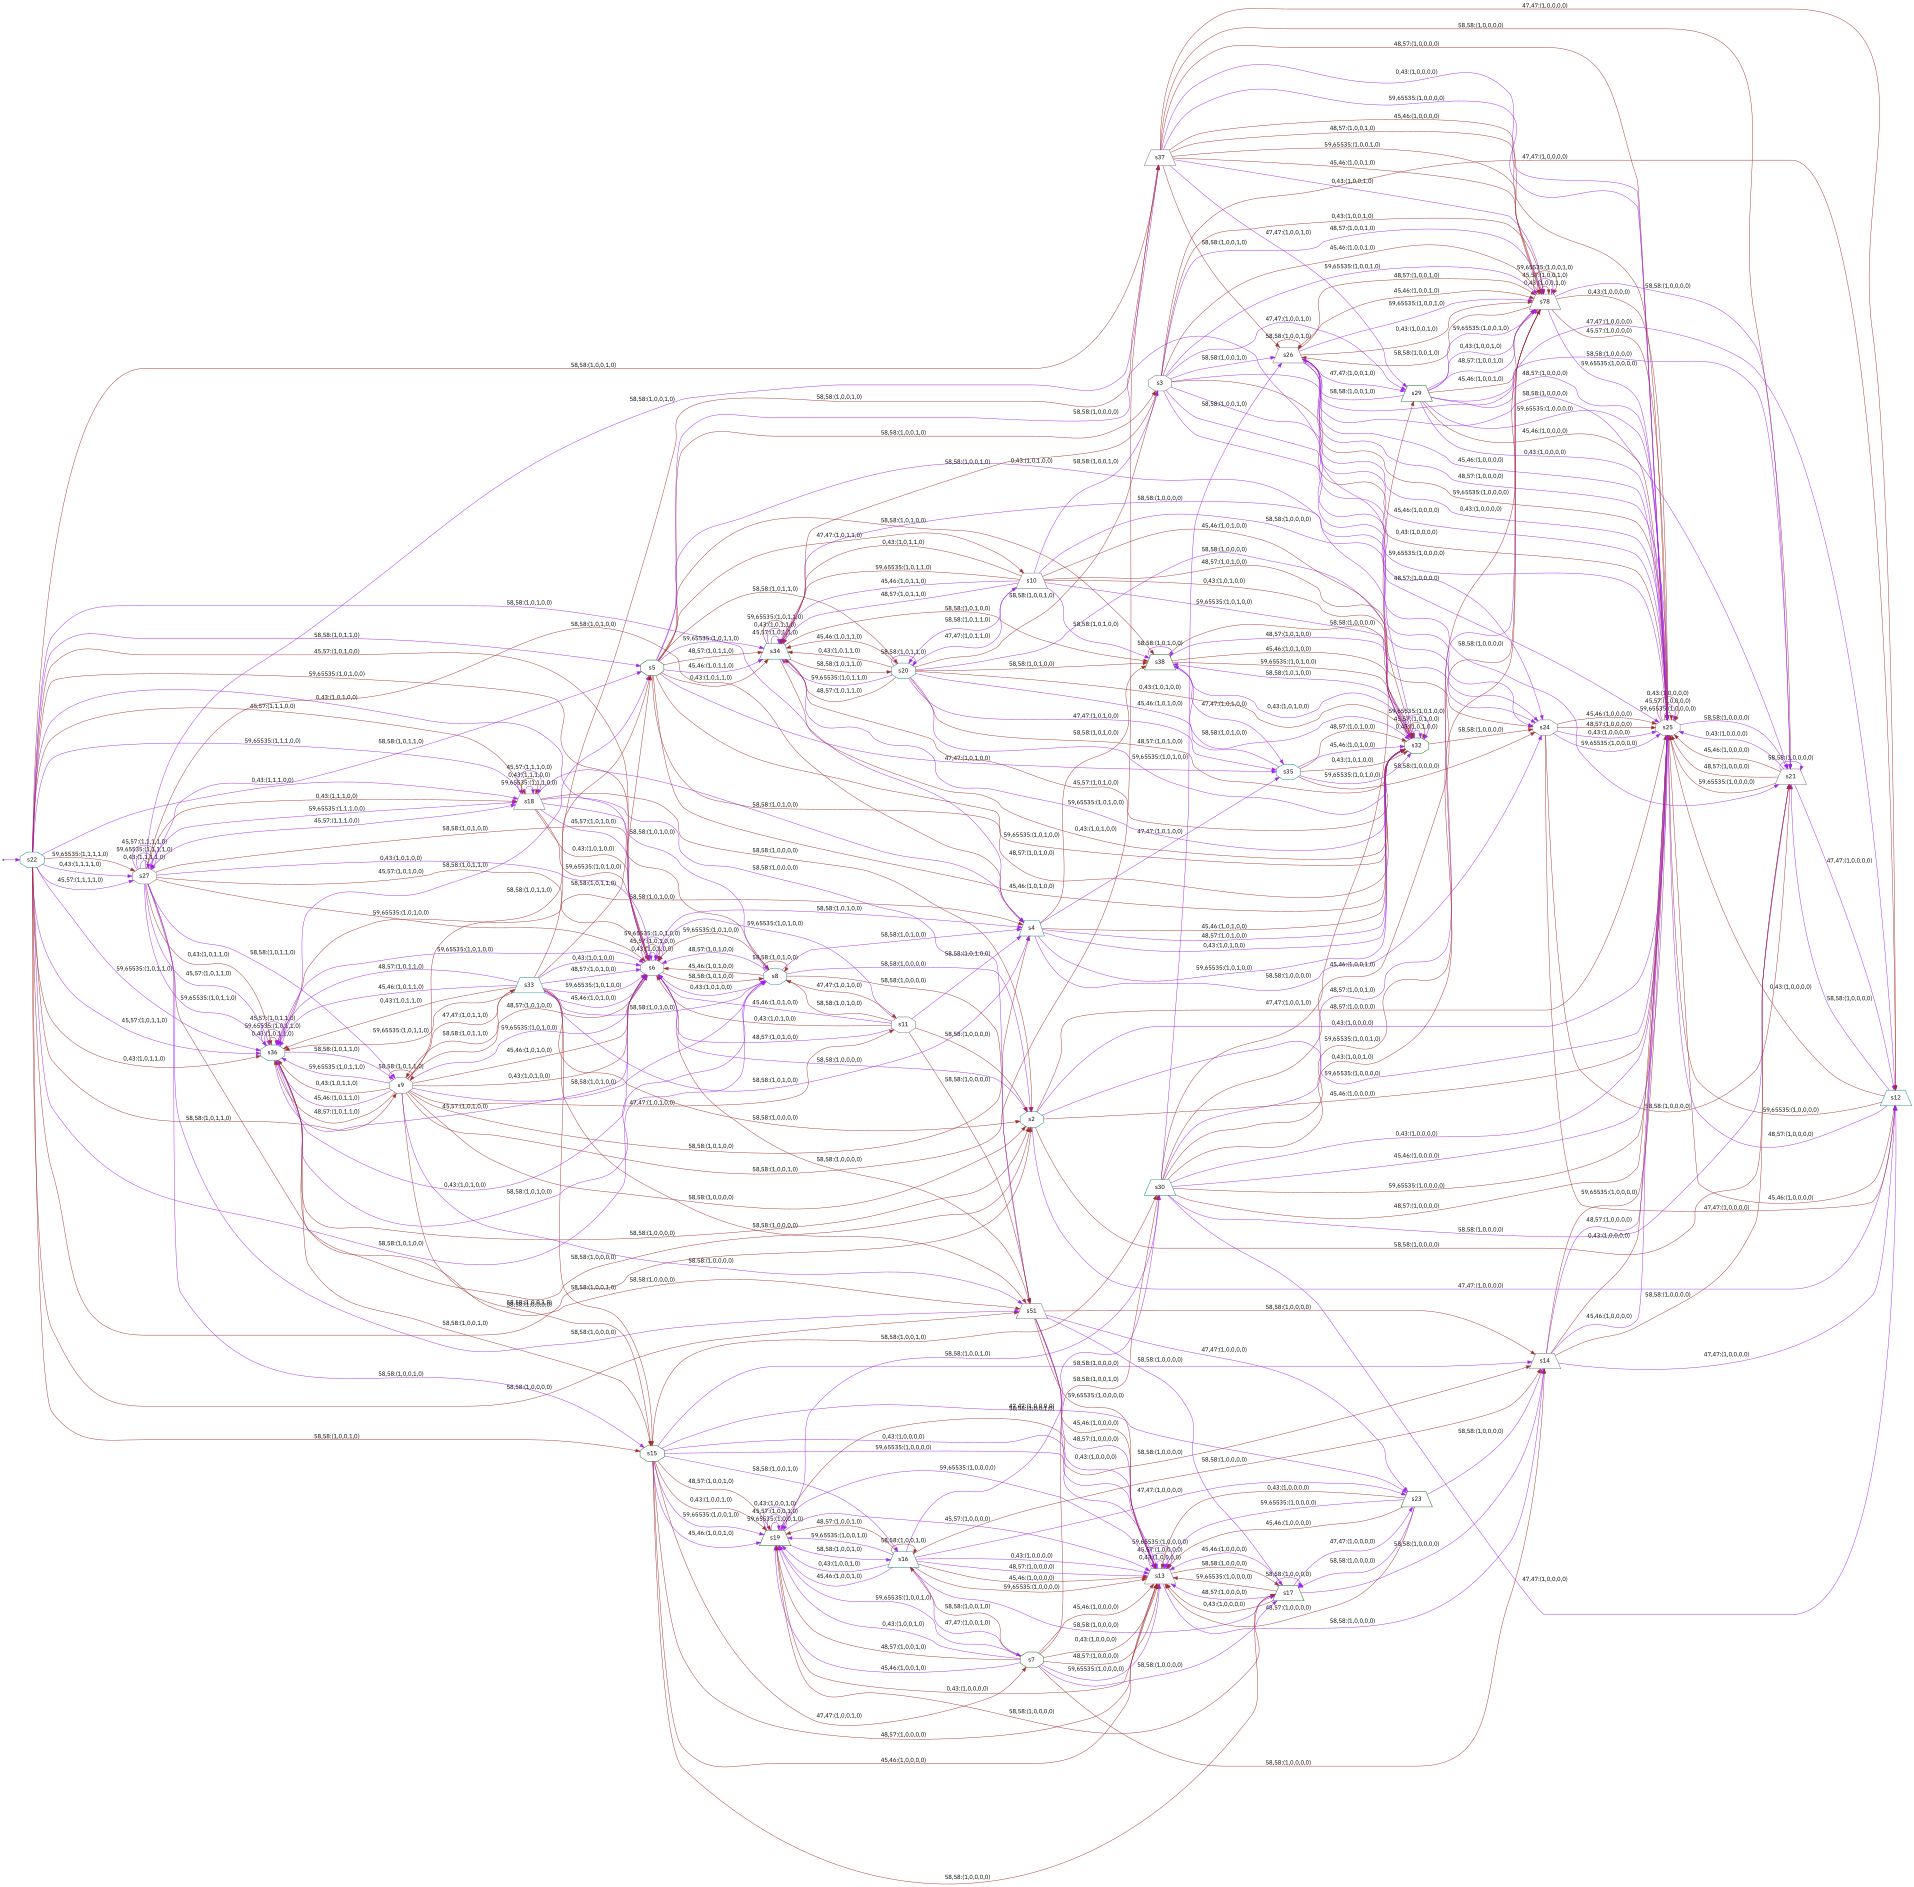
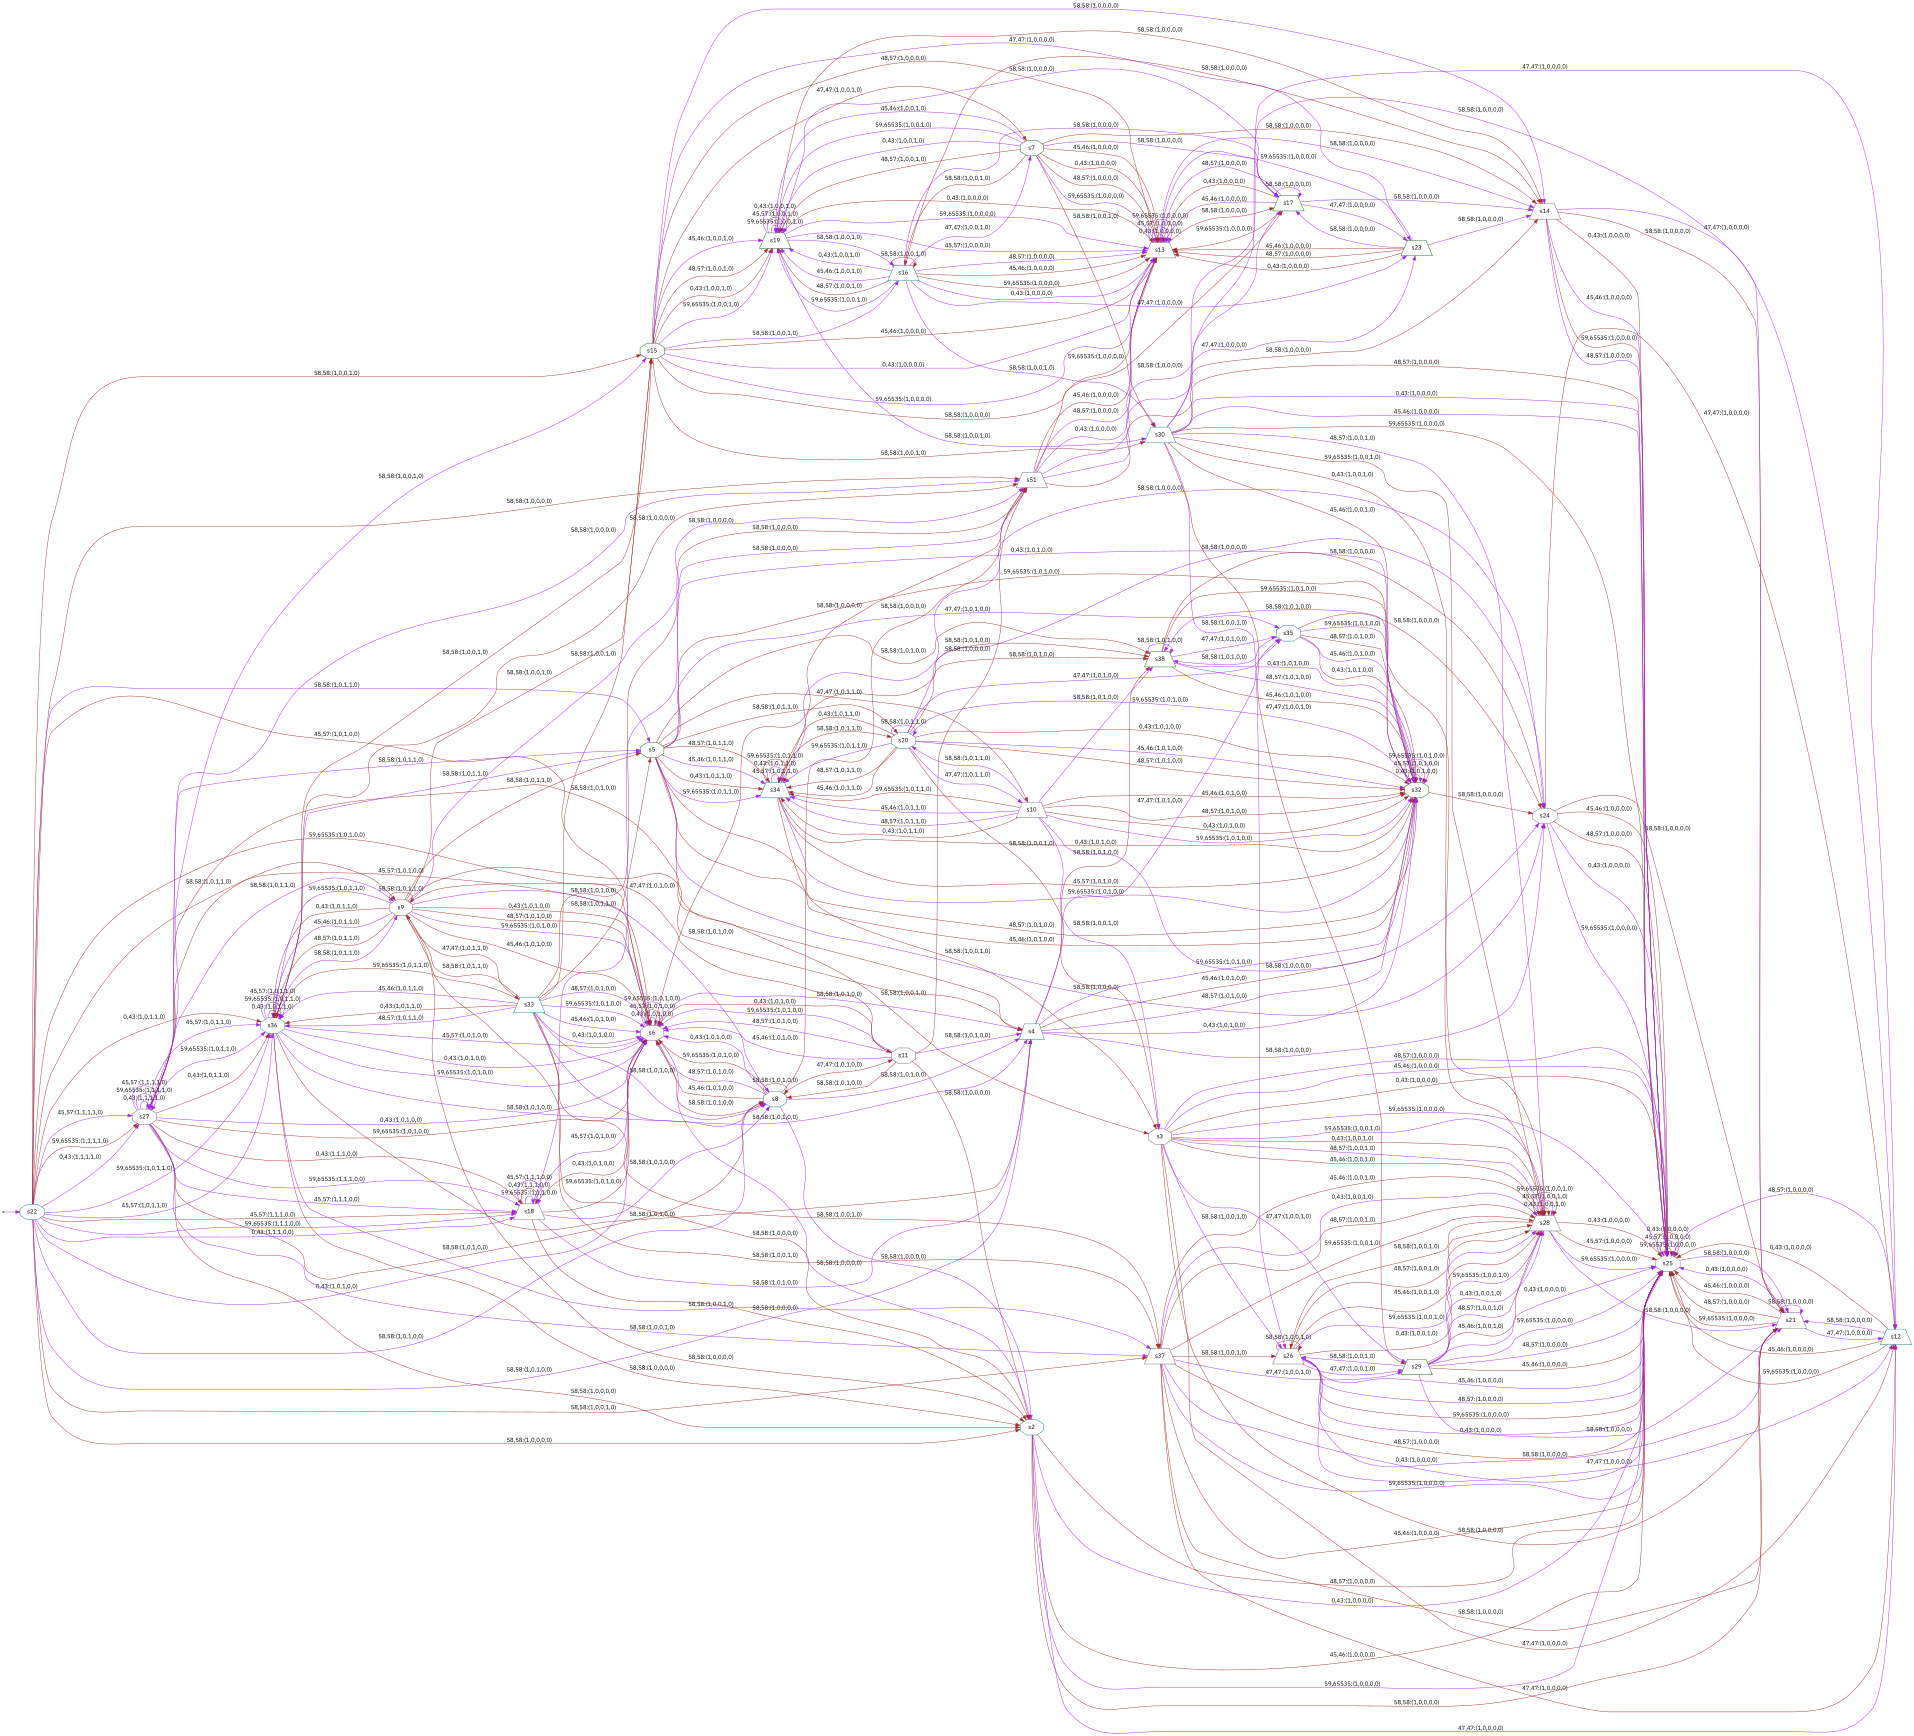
node "s78": label "s78" -> "s28"
edge "s3" -> "s21": color purple -> brown
edge "s36" -> "s37": added, label "58,58:(1,0,0,1,0)"
edge "s19" -> "s17": color brown -> purple
